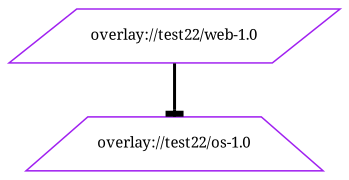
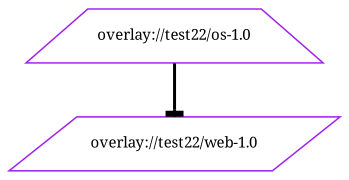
edge "overlay://test22/web-1.0" -> "overlay://test22/os-1.0": reversed
